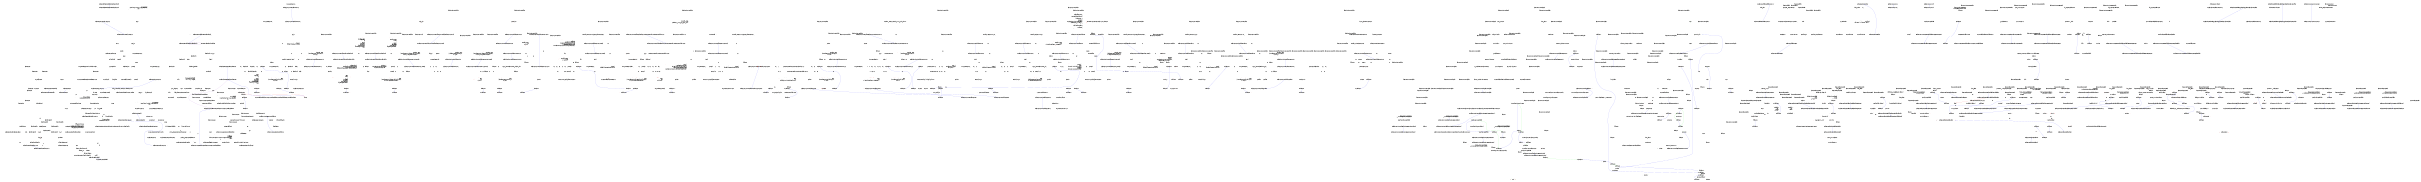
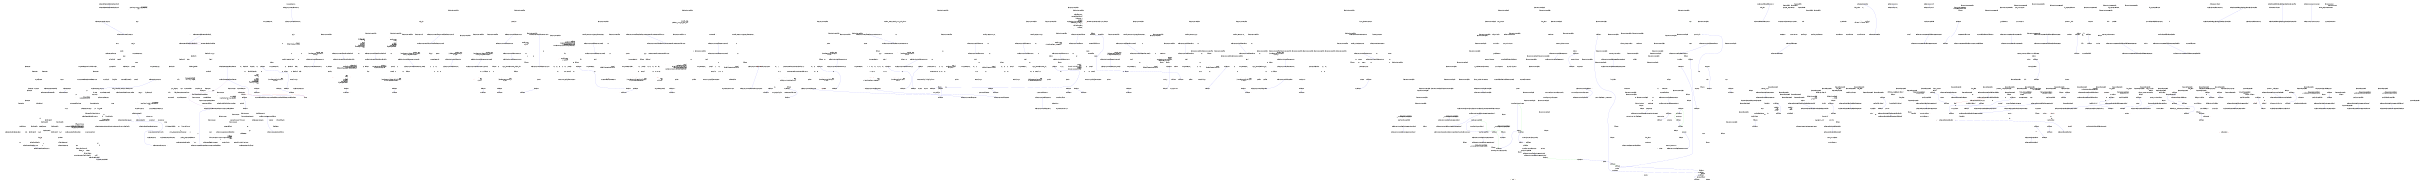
edge "Hangfire.Core.Tests.Server.ServerBootstrapperFacts" -> "x.AnnounceServer(ServerId, _context)": removed, label "Hangfire.Core.Tests.Server.ServerBootstrapperFacts"
